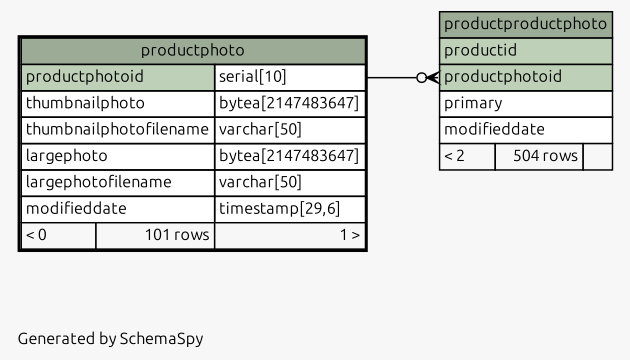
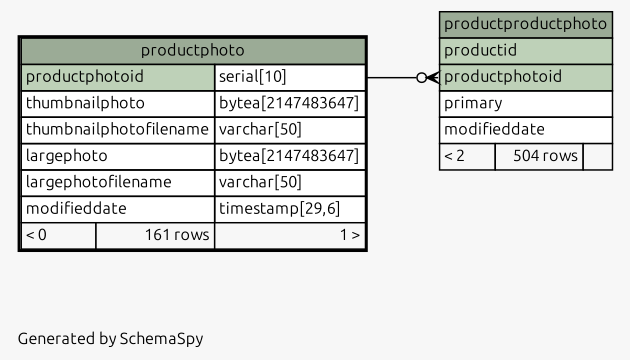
node "productphoto": text "101 rows" -> "161 rows"
